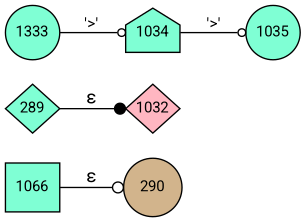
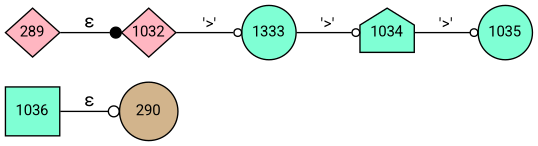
edge "1032" -> "1333": added, label "'>'"
node "289": fillcolor aquamarine -> lightpink
node "1066": label "1066" -> "1036"
